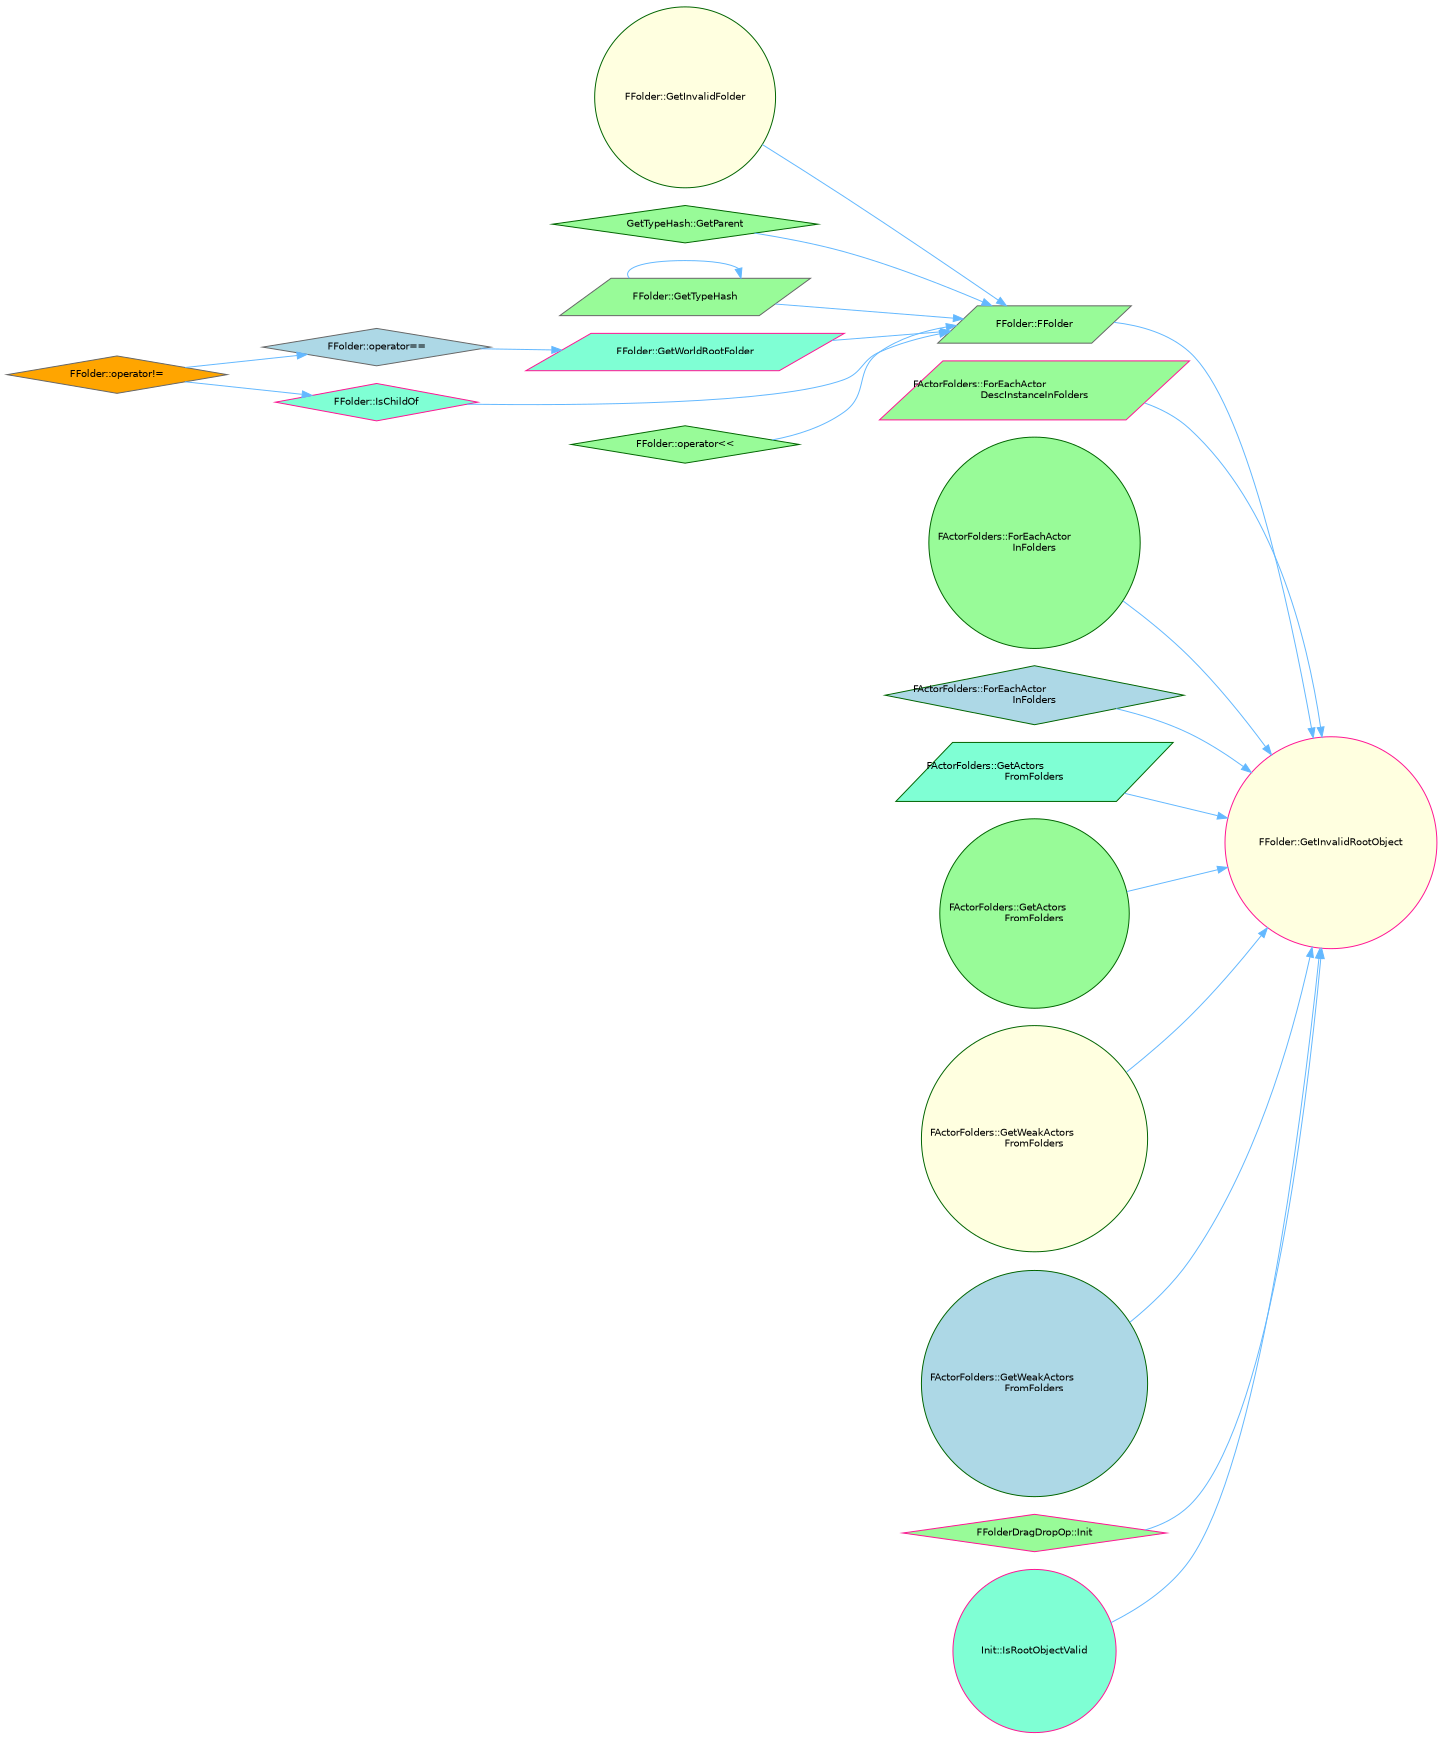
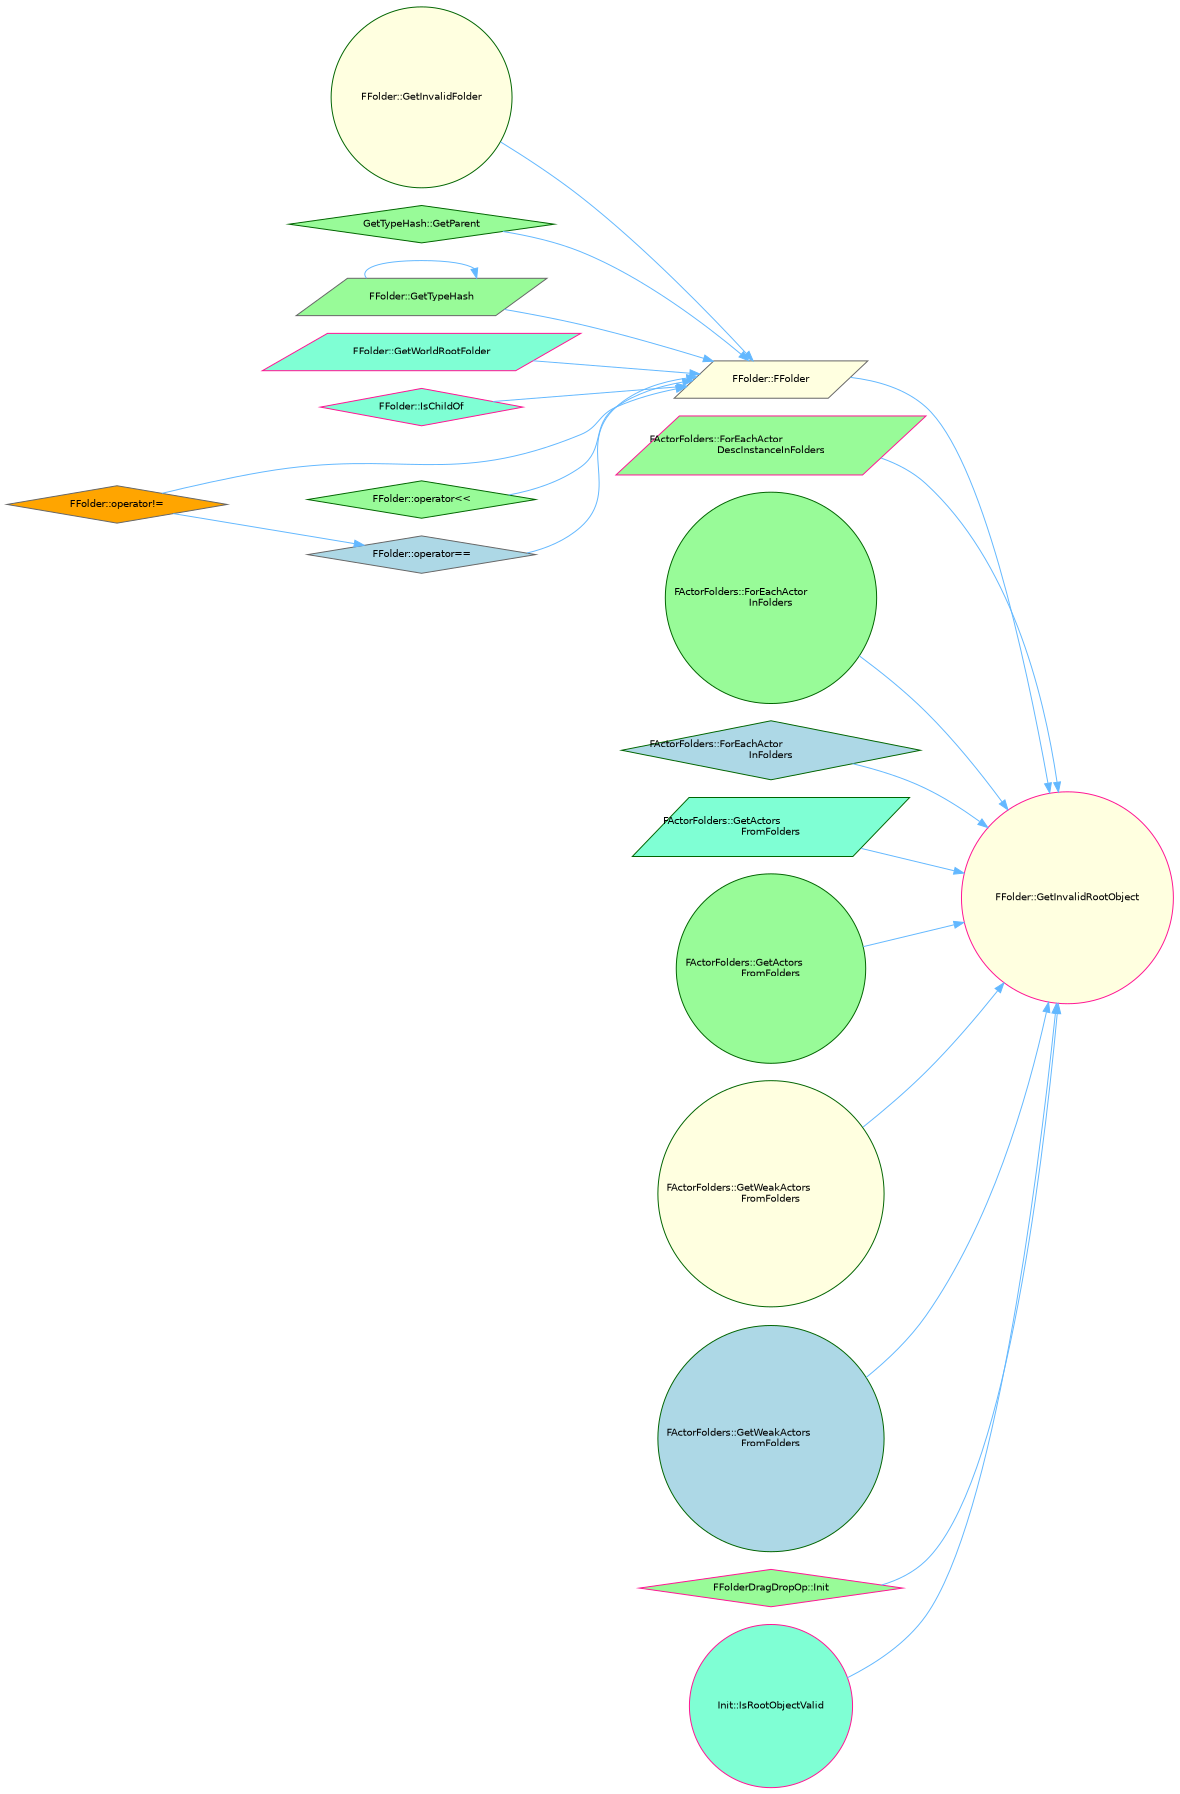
node "FFolder::FFolder": fillcolor palegreen -> lightyellow
edge "FFolder::operator==" -> "FFolder::GetWorldRootFolder": now "FFolder::operator==" -> "FFolder::FFolder"
edge "FFolder::operator!=" -> "FFolder::IsChildOf": now "FFolder::operator!=" -> "FFolder::FFolder"
